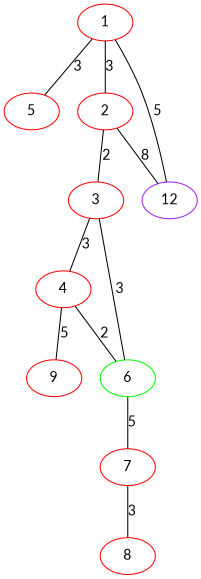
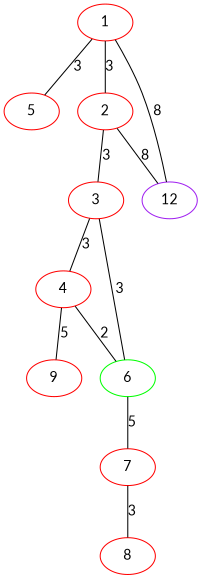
edge "1" -- "12": label "5" -> "8"
edge "2" -- "3": label "2" -> "3"
